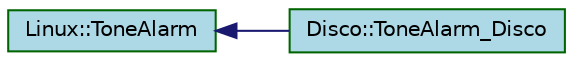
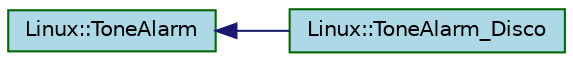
node "Disco::ToneAlarm_Disco": label "Disco::ToneAlarm_Disco" -> "Linux::ToneAlarm_Disco"
